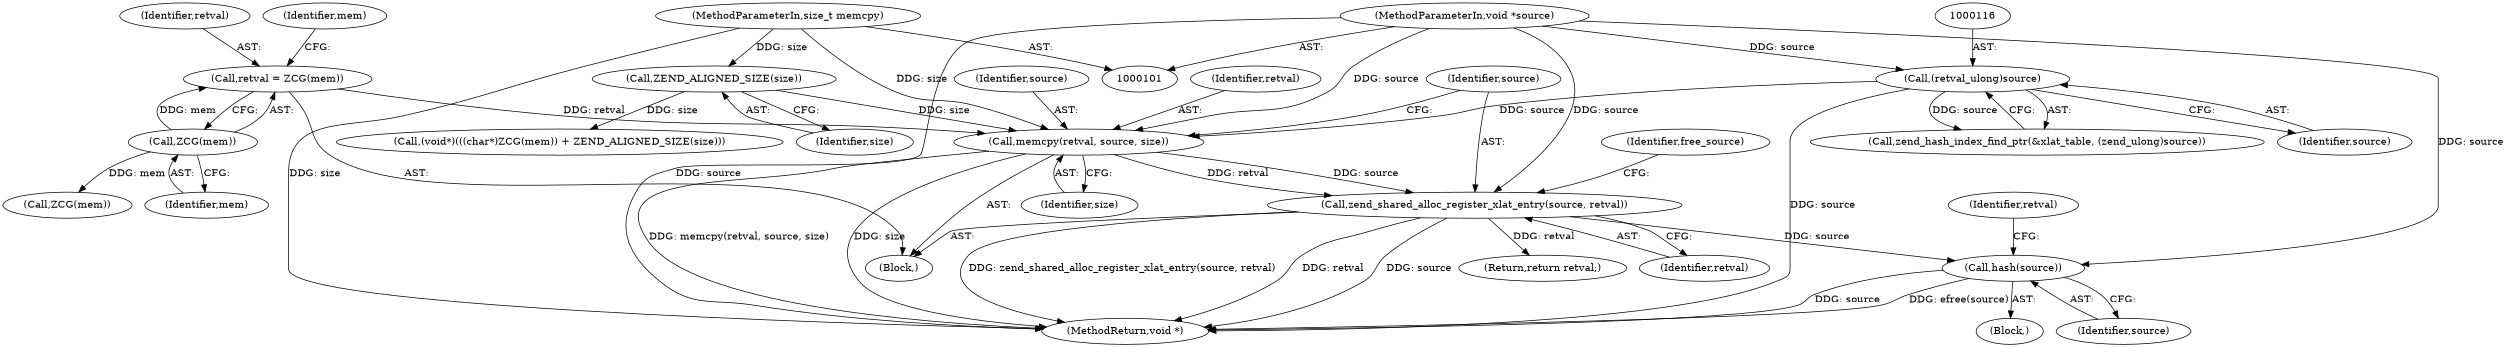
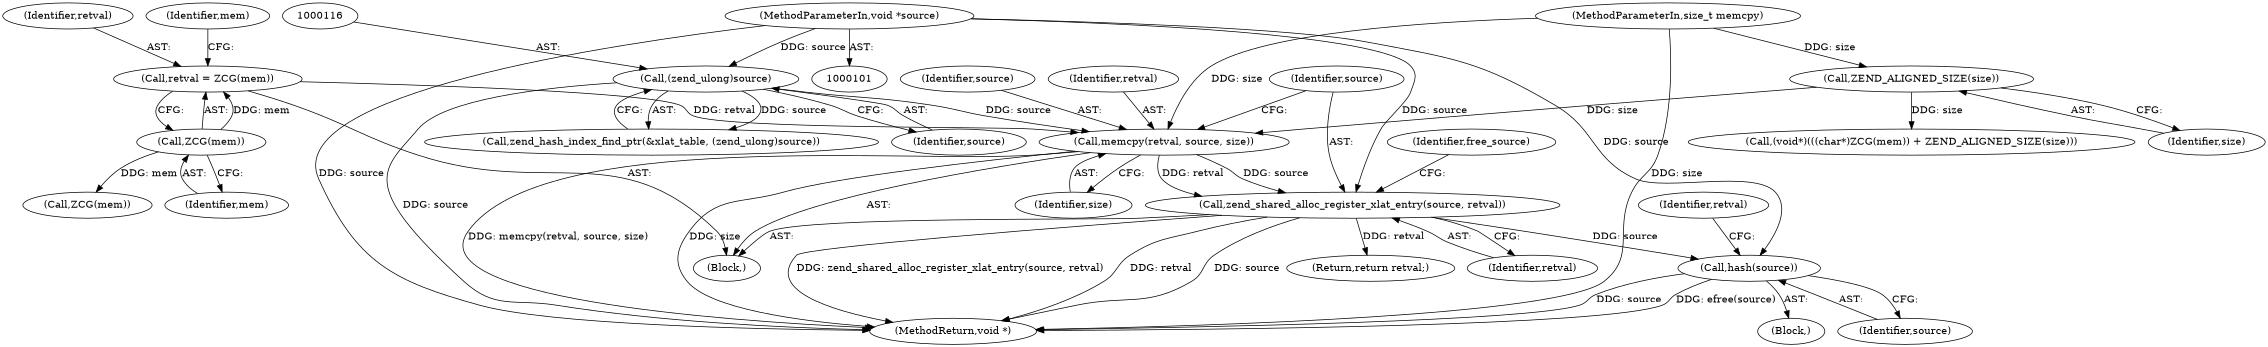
edge "(MethodParameterIn,size_t memcpy)" -> "1000101": removed, label "AST:"
node "(Call,(retval_ulong)source)": label "(Call,(retval_ulong)source)" -> "(Call,(zend_ulong)source)"
edge "(MethodParameterIn,void *source)" -> "(Call,memcpy(retval, source, size))": removed, label "DDG: source"
